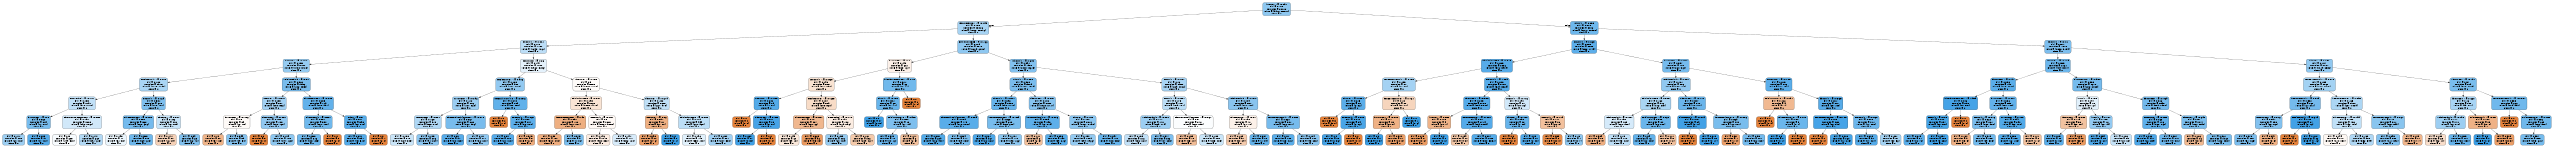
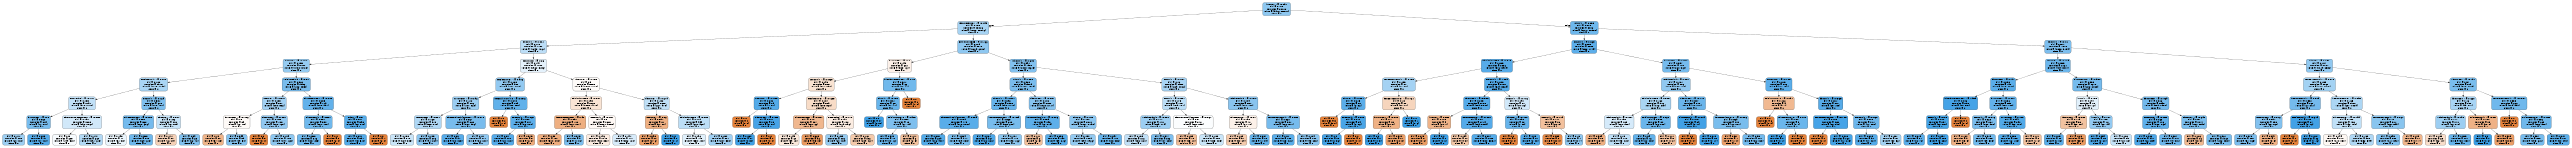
node "gini = 0.435 samples = 73 value = [85, 40] class = 0": label "gini = 0.435 samples = 73 value = [85, 40] class = 0" -> "gini = 0.435 samples = 73 value = [85, 40] calcium = 0"
node "gini = 0.241 samples = 127 value = [31, 190] class = 1": added
